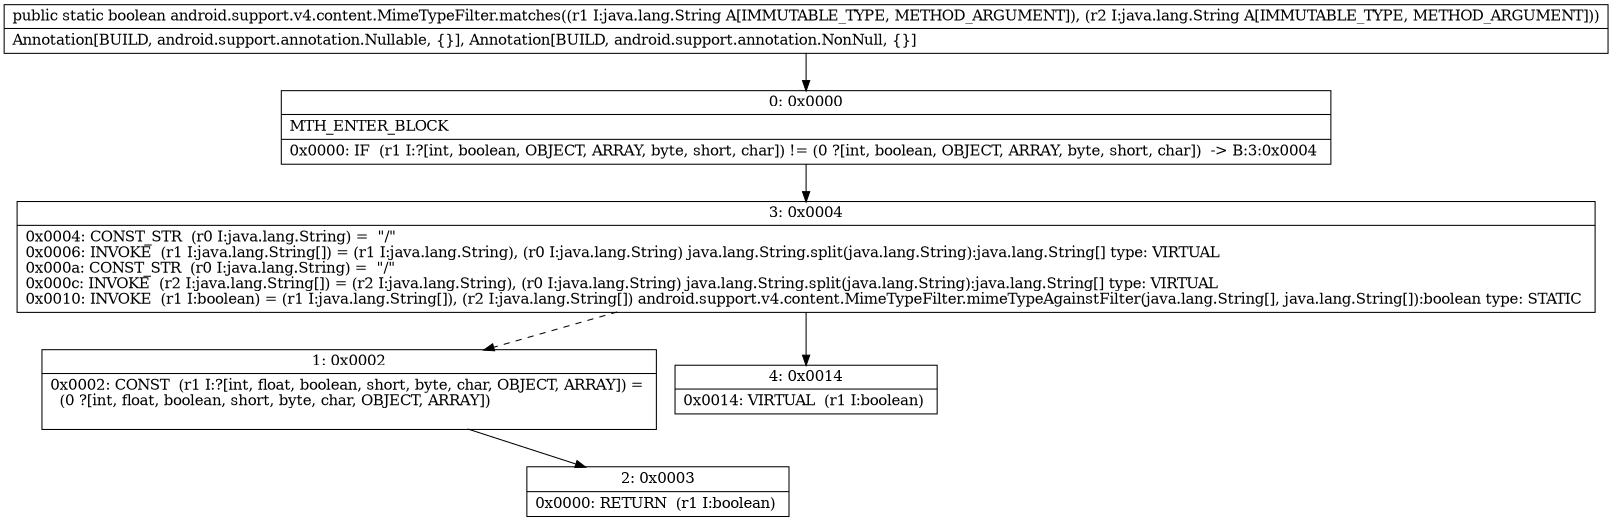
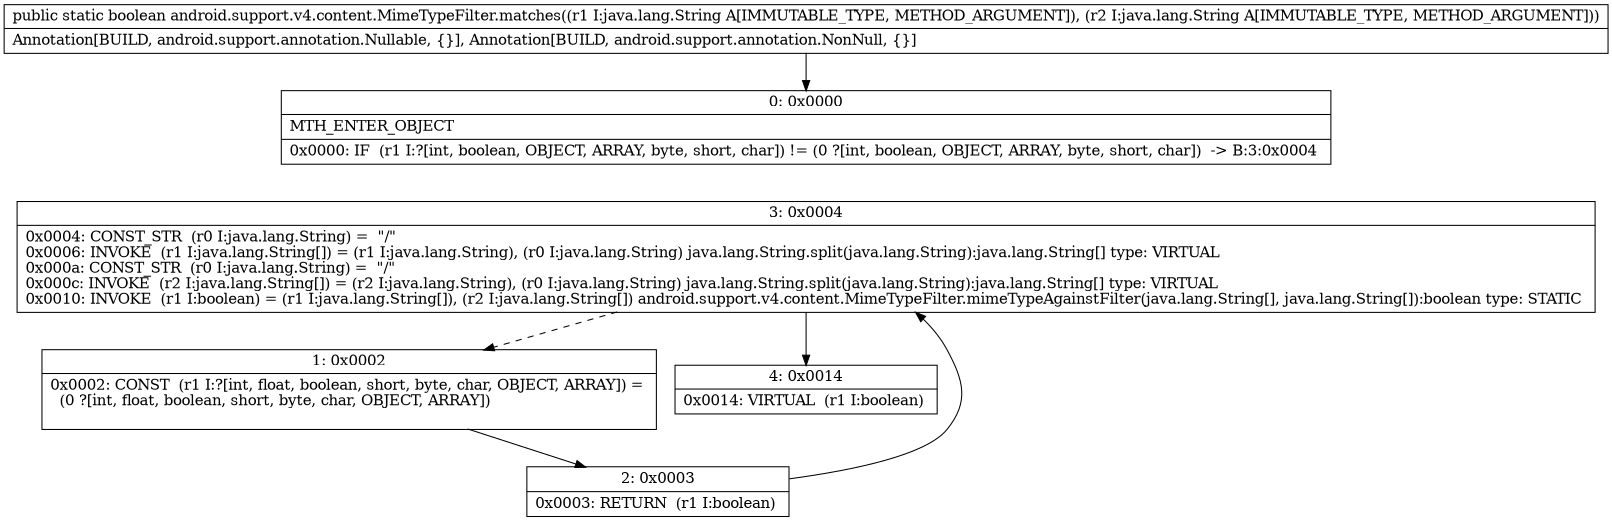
node "0: 0x0000": text "MTH_ENTER_BLOCK" -> "MTH_ENTER_OBJECT"
edge "0: 0x0000" -> "3: 0x0004": now "2: 0x0003" -> "3: 0x0004"
node "2: 0x0003": text "0x0000: RETURN  (r1 I:boolean)" -> "0x0003: RETURN  (r1 I:boolean)"
